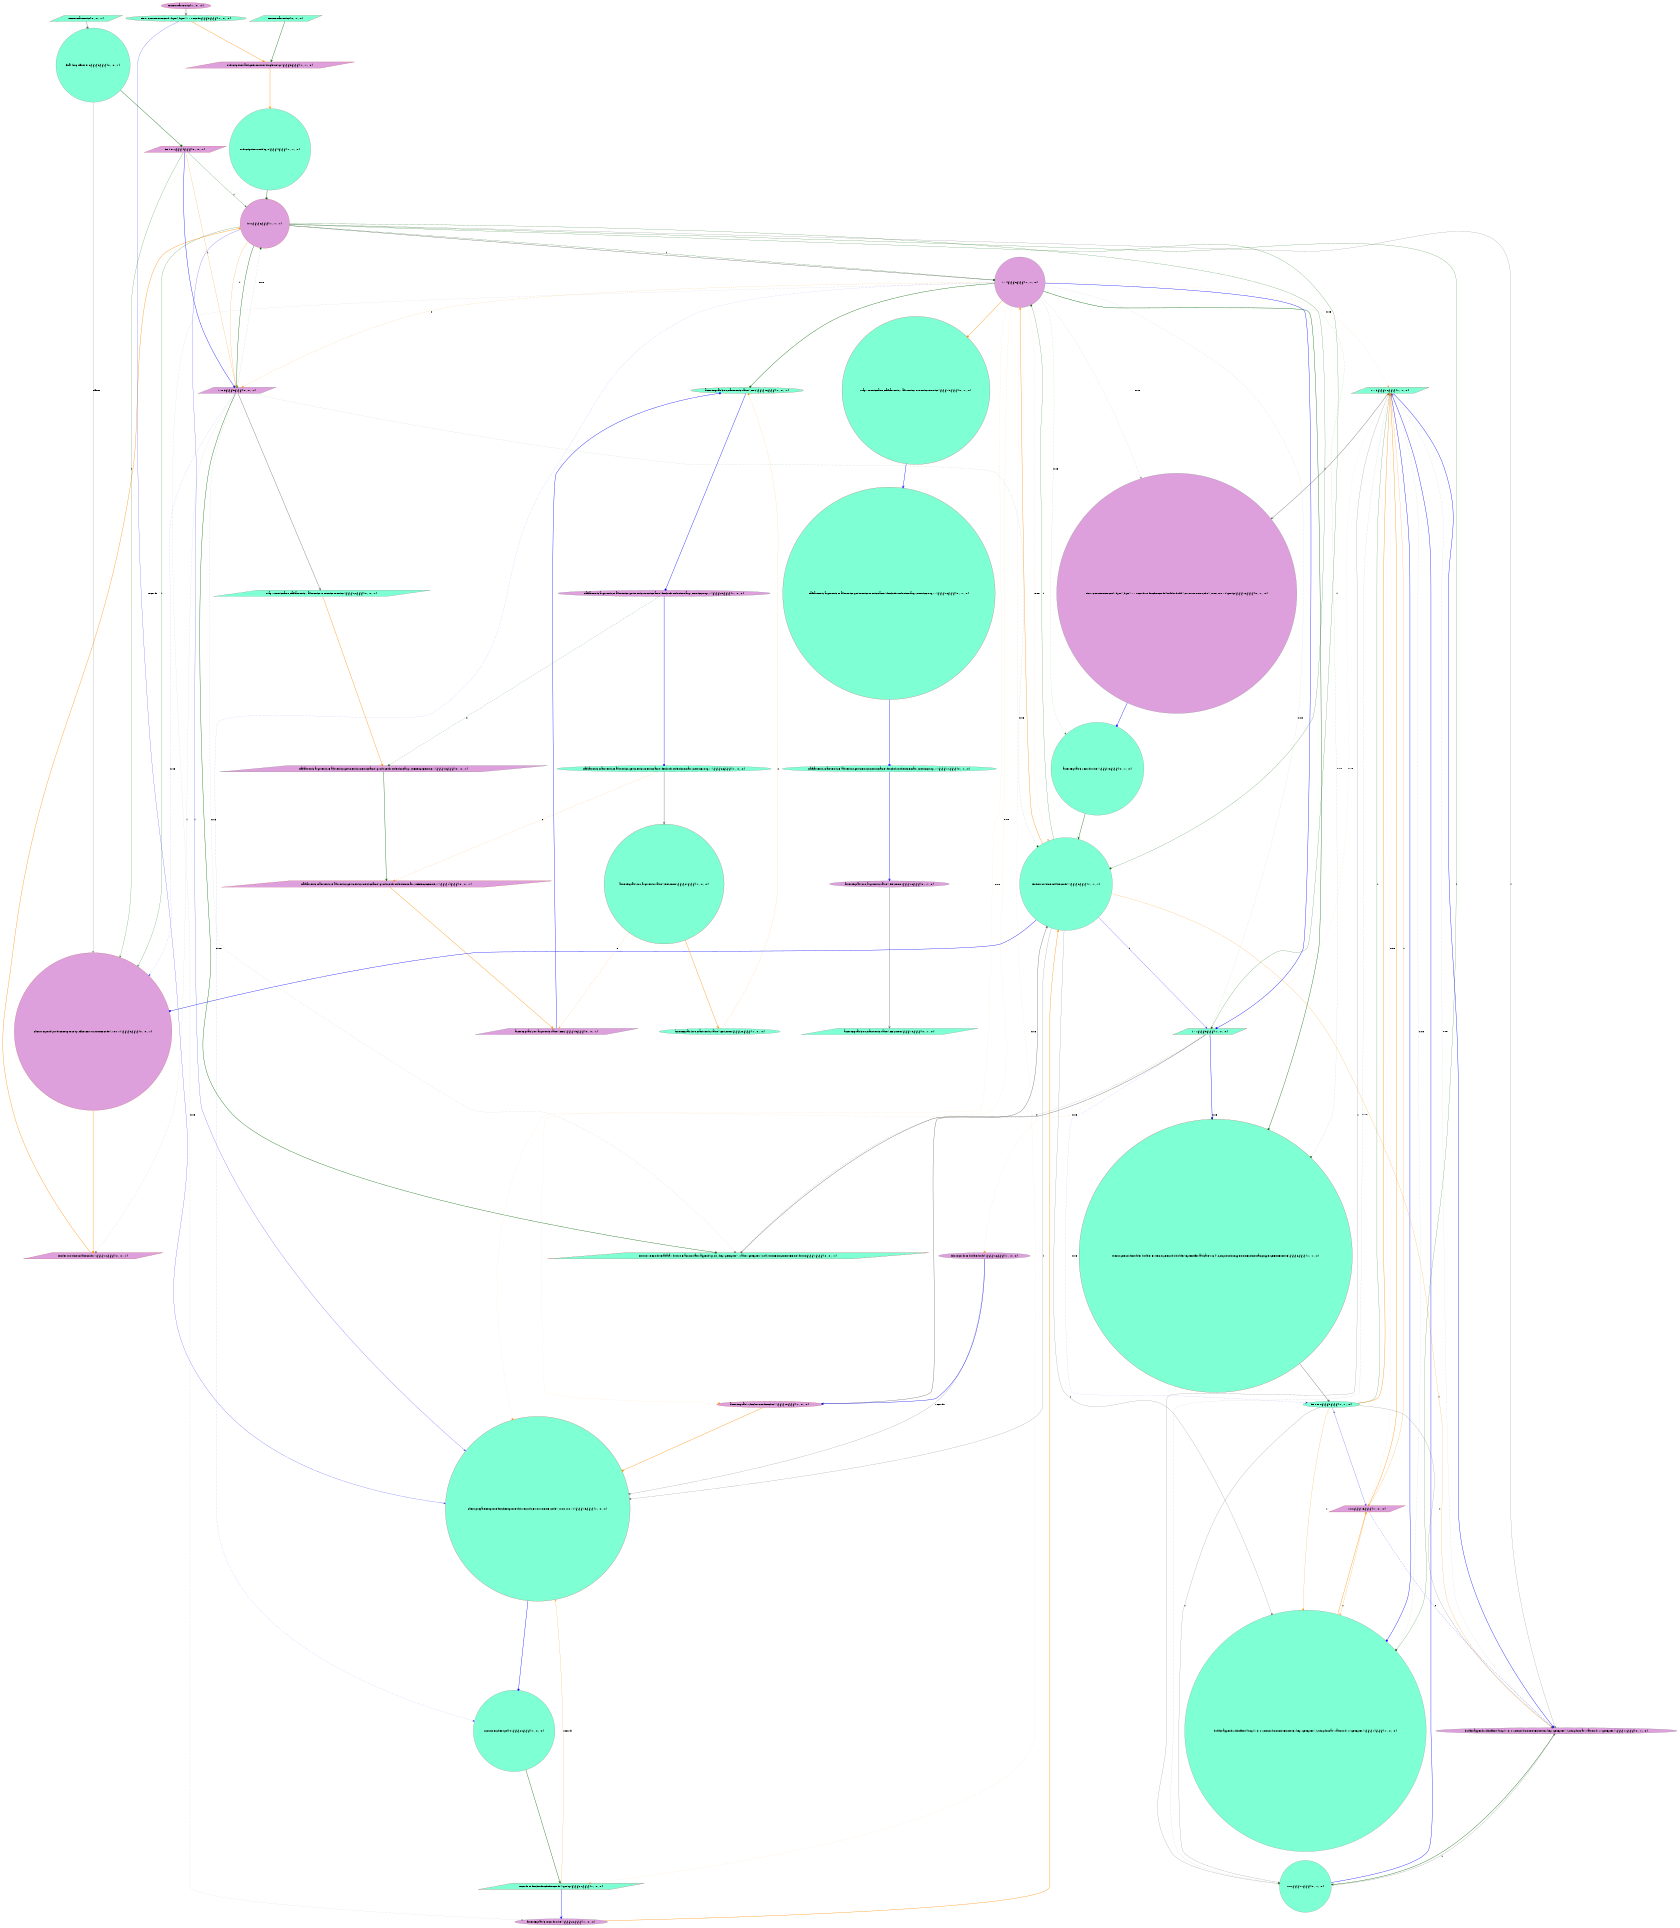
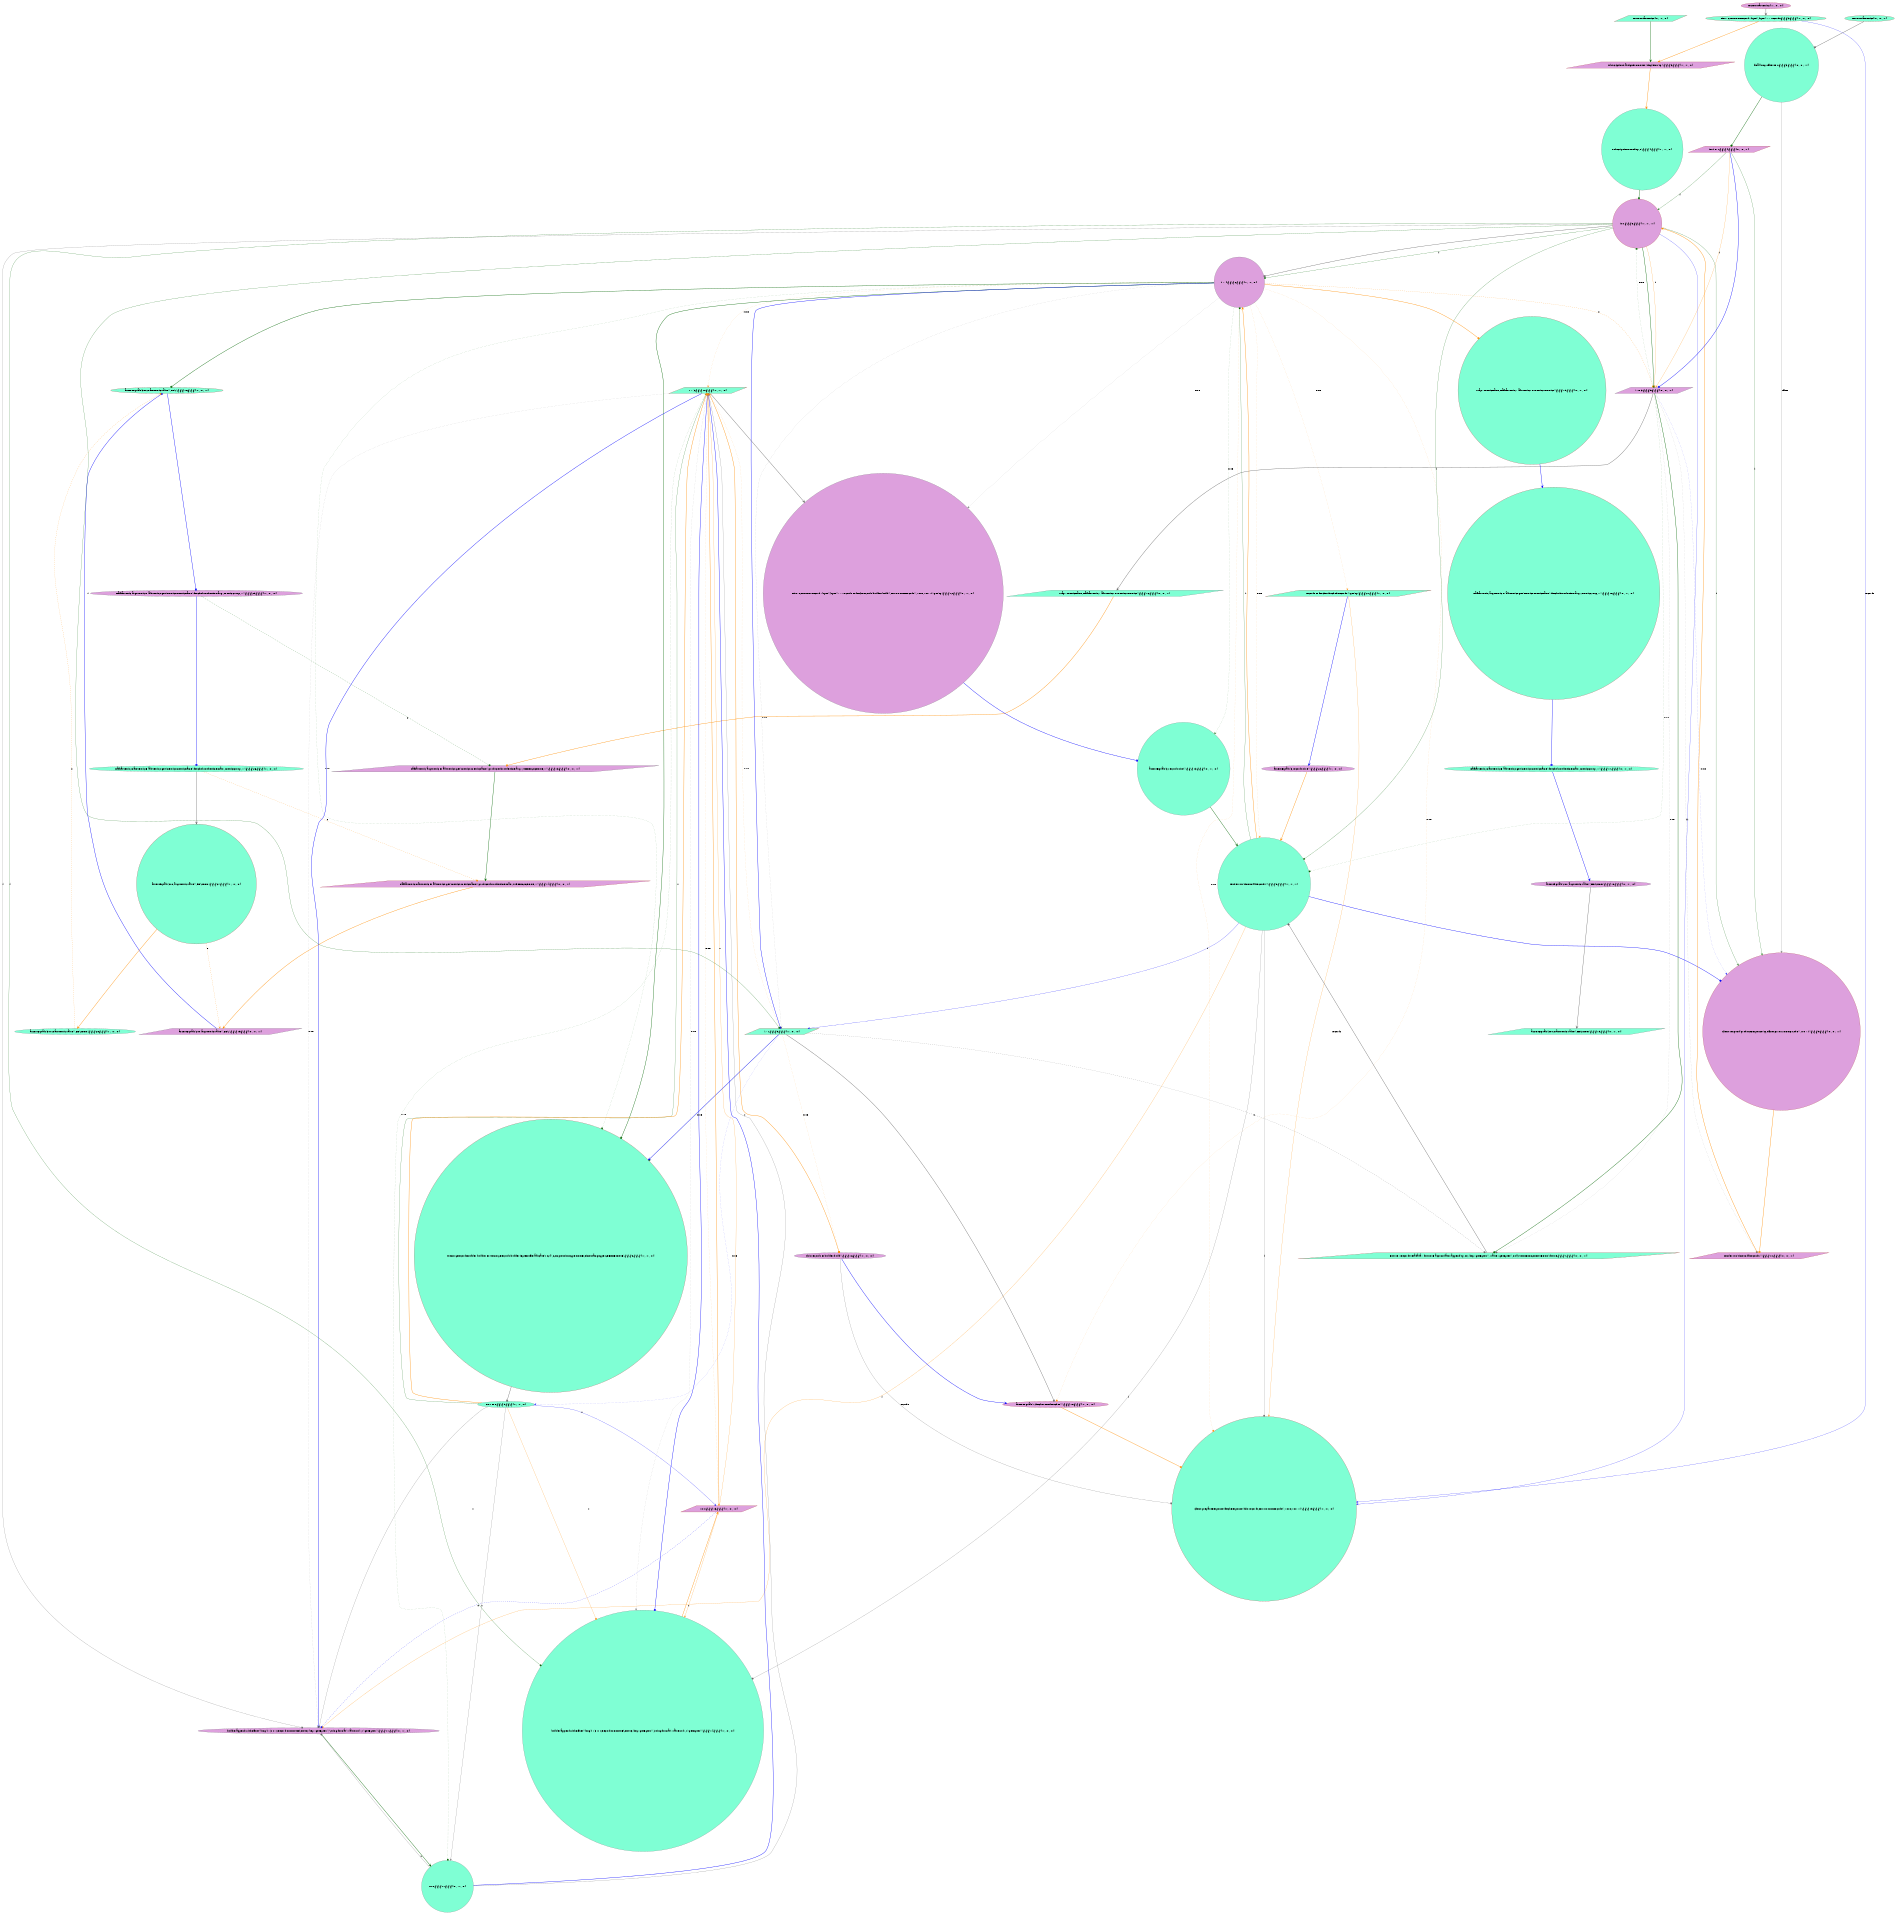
node "testQuotaMetrics['0', '0', '1']": shape parallelogram -> ellipse
edge "i < 4@@@6@@@['1', '1', '0']" -> "assertEquals(3,records.size())@@@22@@@['1', '0', '0']": removed, label "true"
edge "v < 3@@@10@@@['1', '1', '0']" -> "this.records = builder.build()@@@16@@@['1', '0', '0']": added
node "consumerClient.poll(0)@@@20@@@['1', '0', '0']": removed
